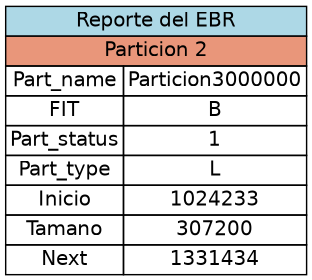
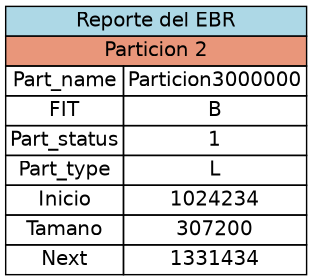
node "Reporte del EBR": text "1024233" -> "1024234"
